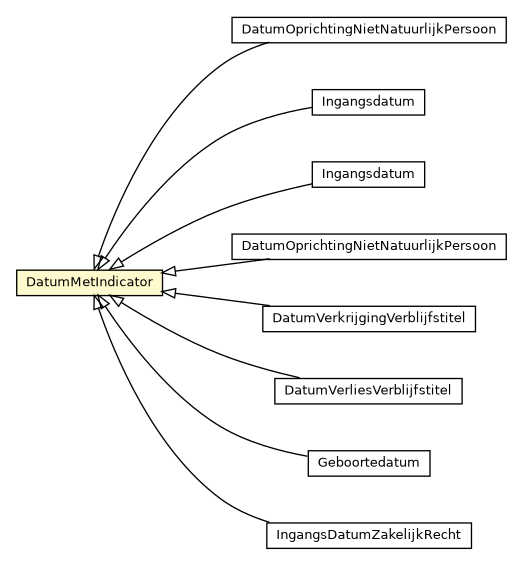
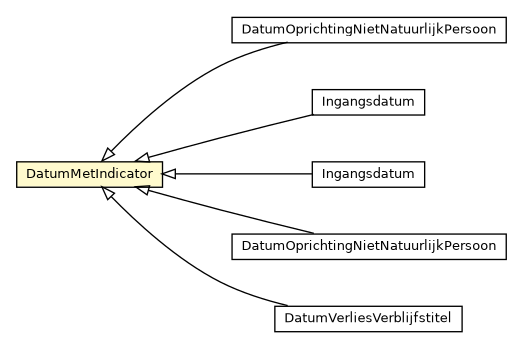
node "DatumVerkrijgingVerblijfstitel": removed
node "Geboortedatum": removed
node "IngangsDatumZakelijkRecht": removed
